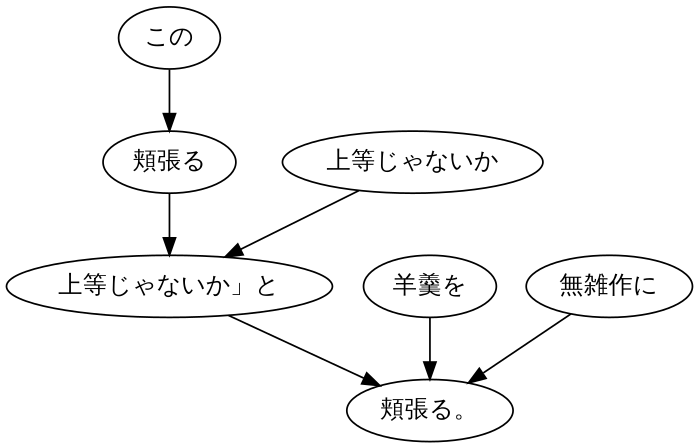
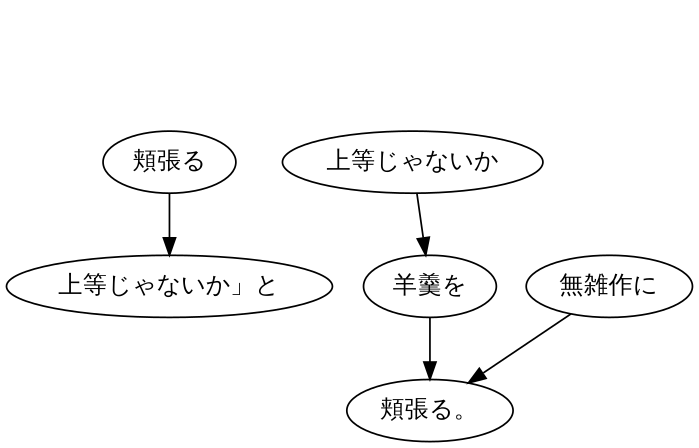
node "この": removed
edge "上等じゃないか" -> "上等じゃないか」と": now "上等じゃないか" -> "羊羹を"
edge "上等じゃないか」と" -> "頬張る。": removed
